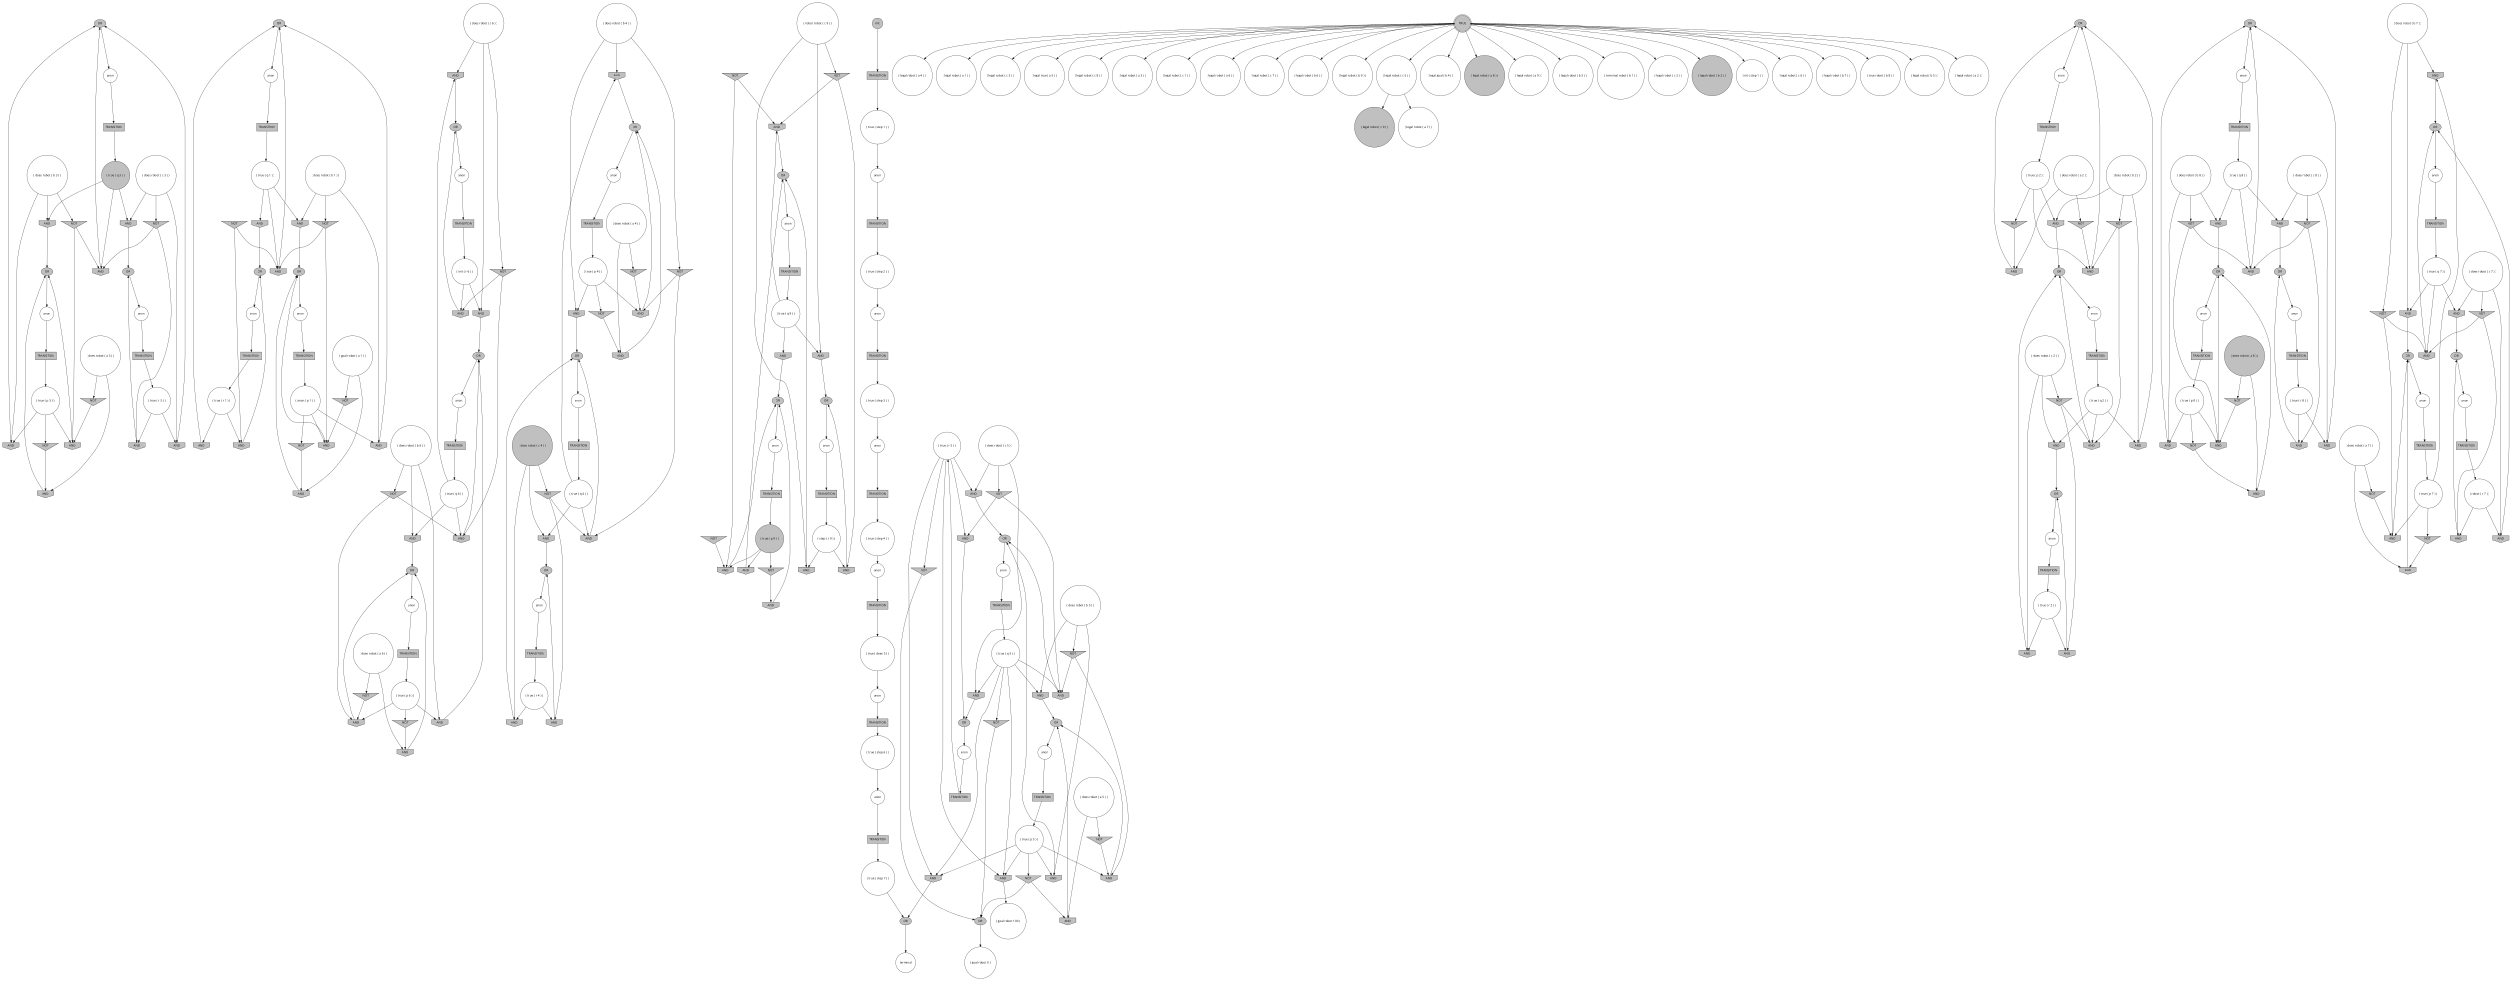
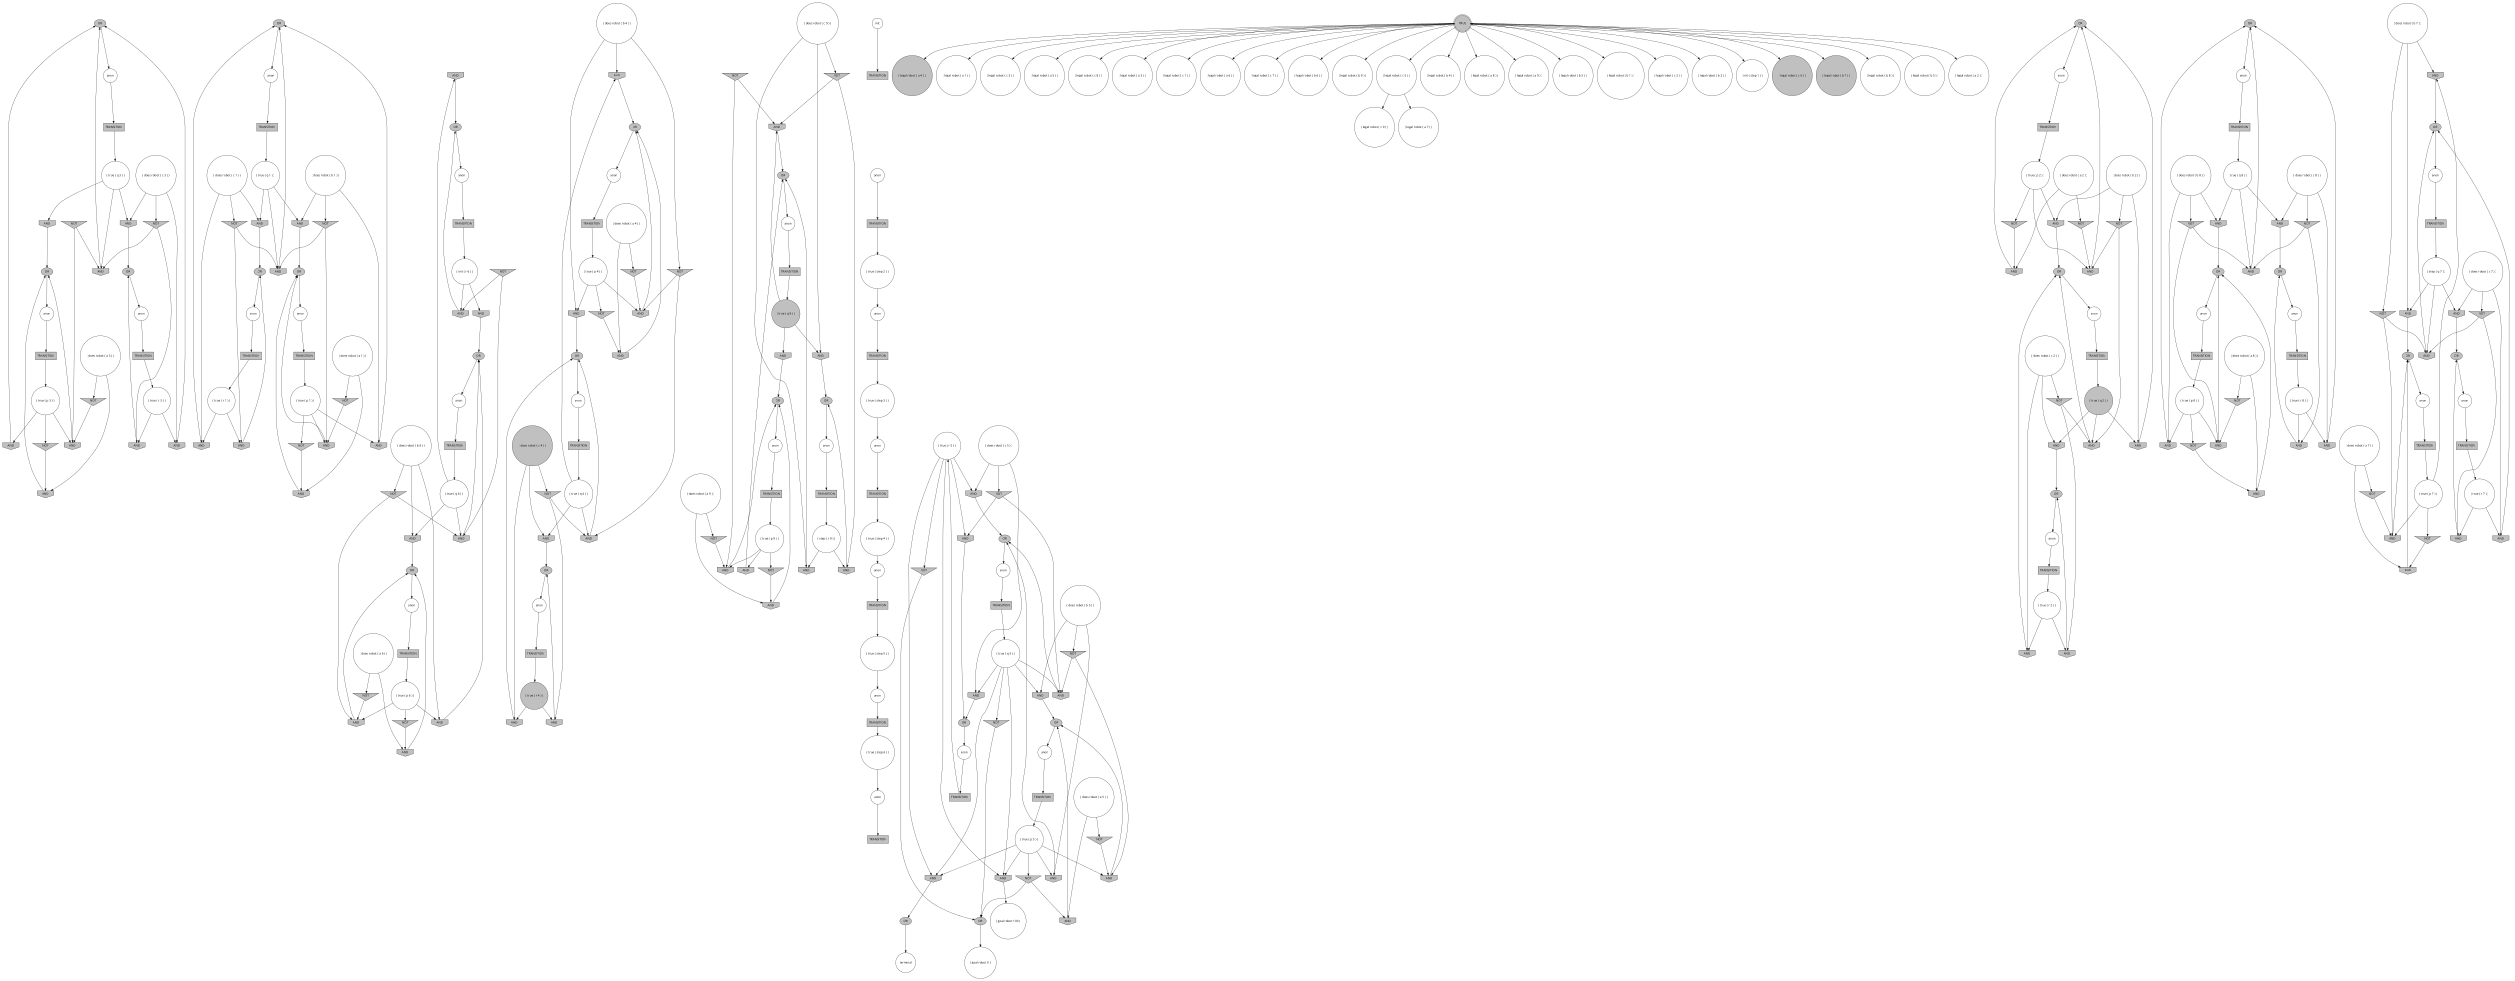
node "( does robot ( c 6 ) )": removed
node "( robot robot ( c 9 ) )": label "( robot robot ( c 9 ) )" -> "( does robot ( c 9 ) )"
node "init": fillcolor grey -> white
edge "TRUE" -> "( legal robot ( b 5 ) )": reversed
node "( legal robot ( a 4 ) )": fillcolor white -> grey
node "( legal true ( a 5 ) )": label "( legal true ( a 5 ) )" -> "( legal robot ( a 5 ) )"
node "( legal goal ( b 4 ) )": label "( legal goal ( b 4 ) )" -> "( legal robot ( b 4 ) )"
node "( legal robot ( a 8 ) )": fillcolor grey -> white
node "( terminal robot ( b 1 ) )": label "( terminal robot ( b 1 ) )" -> "( legal robot ( b 1 ) )"
node "( legal robot ( b 2 ) )": fillcolor grey -> white
node "( legal robot ( c 6 ) )": fillcolor white -> grey
node "( legal robot ( b 7 ) )": fillcolor white -> grey
node "( true robot ( b 8 ) )": label "( true robot ( b 8 ) )" -> "( legal robot ( b 8 ) )"
node "( true ( step 1 ) )": removed
node "( legal robot ( c 9 ) )": fillcolor grey -> white
node "( does robot ( b 3 ) )": removed
node "( true ( q 3 ) )": fillcolor grey -> white
node "( does robot ( c 1 ) )": added
node "( true ( q 7 ) )": label "( true ( q 7 ) )" -> "( step ( q 7 ) )"
node "( true ( q 9 ) )": fillcolor white -> grey
node "( goal robot ( a 1 ) )": label "( goal robot ( a 1 ) )" -> "( does robot ( a 1 ) )"
node "( does robot ( a 8 ) )": fillcolor grey -> white
node "( anon ( p 1 ) )": label "( anon ( p 1 ) )" -> "( true ( p 1 ) )"
node "( true ( q 2 ) )": fillcolor white -> grey
node "( does robot ( a 9 ) )": added
node "( robot ( r 7 ) )": label "( robot ( r 7 ) )" -> "( true ( r 7 ) )"
node "( true ( p 9 ) )": fillcolor grey -> white
node "( true ( does 5 ) )": label "( true ( does 5 ) )" -> "( true ( step 5 ) )"
node "( true ( r 4 ) )": fillcolor white -> grey
node "( true ( step 7 ) )": removed
